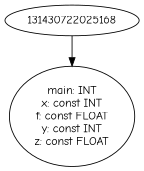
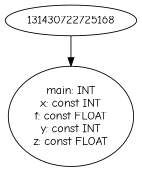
node "131430722025168": label "131430722025168" -> "131430722725168"
